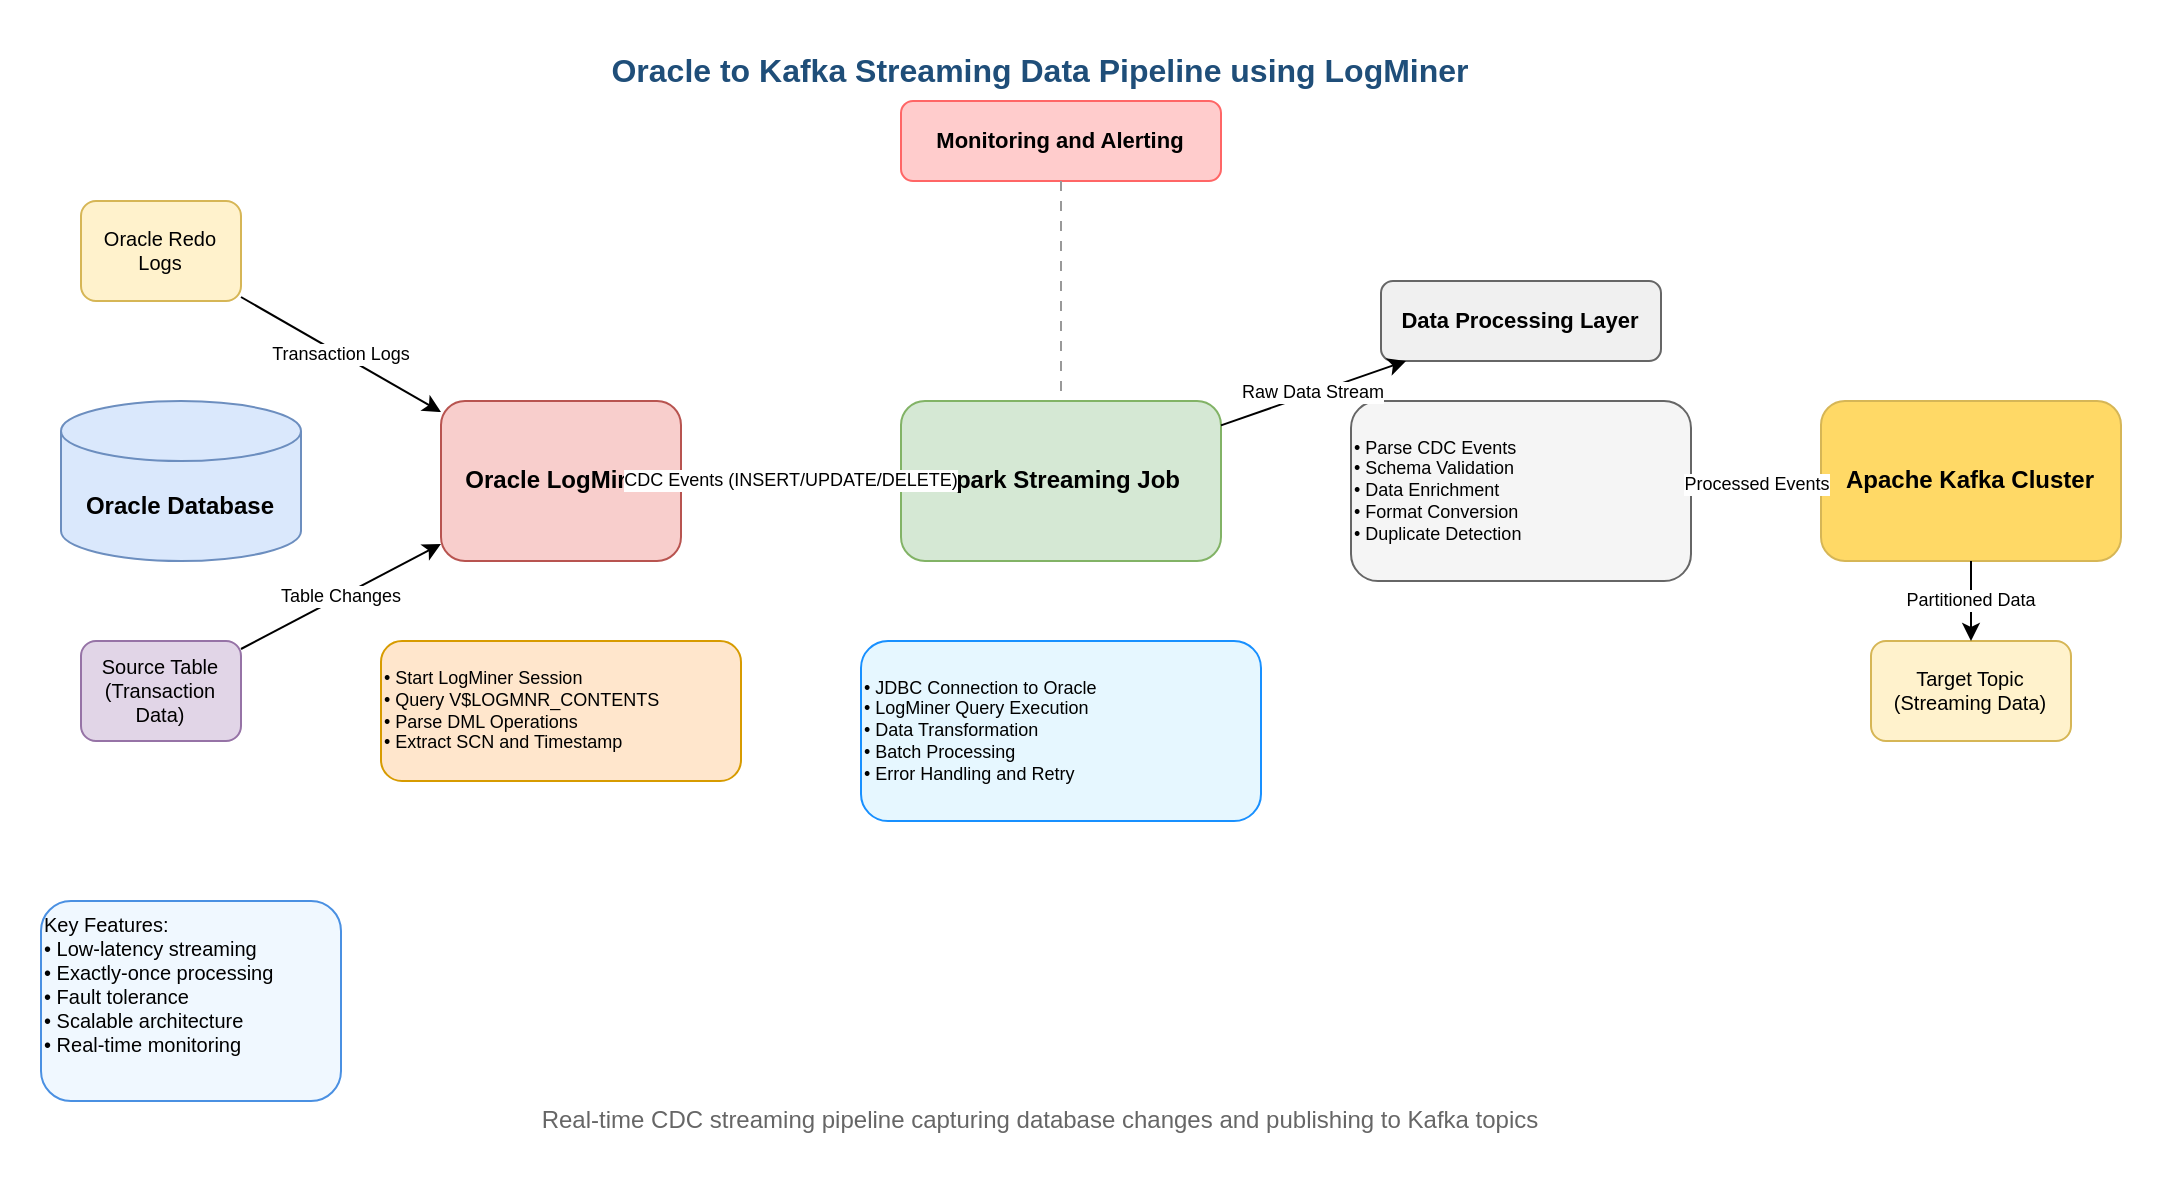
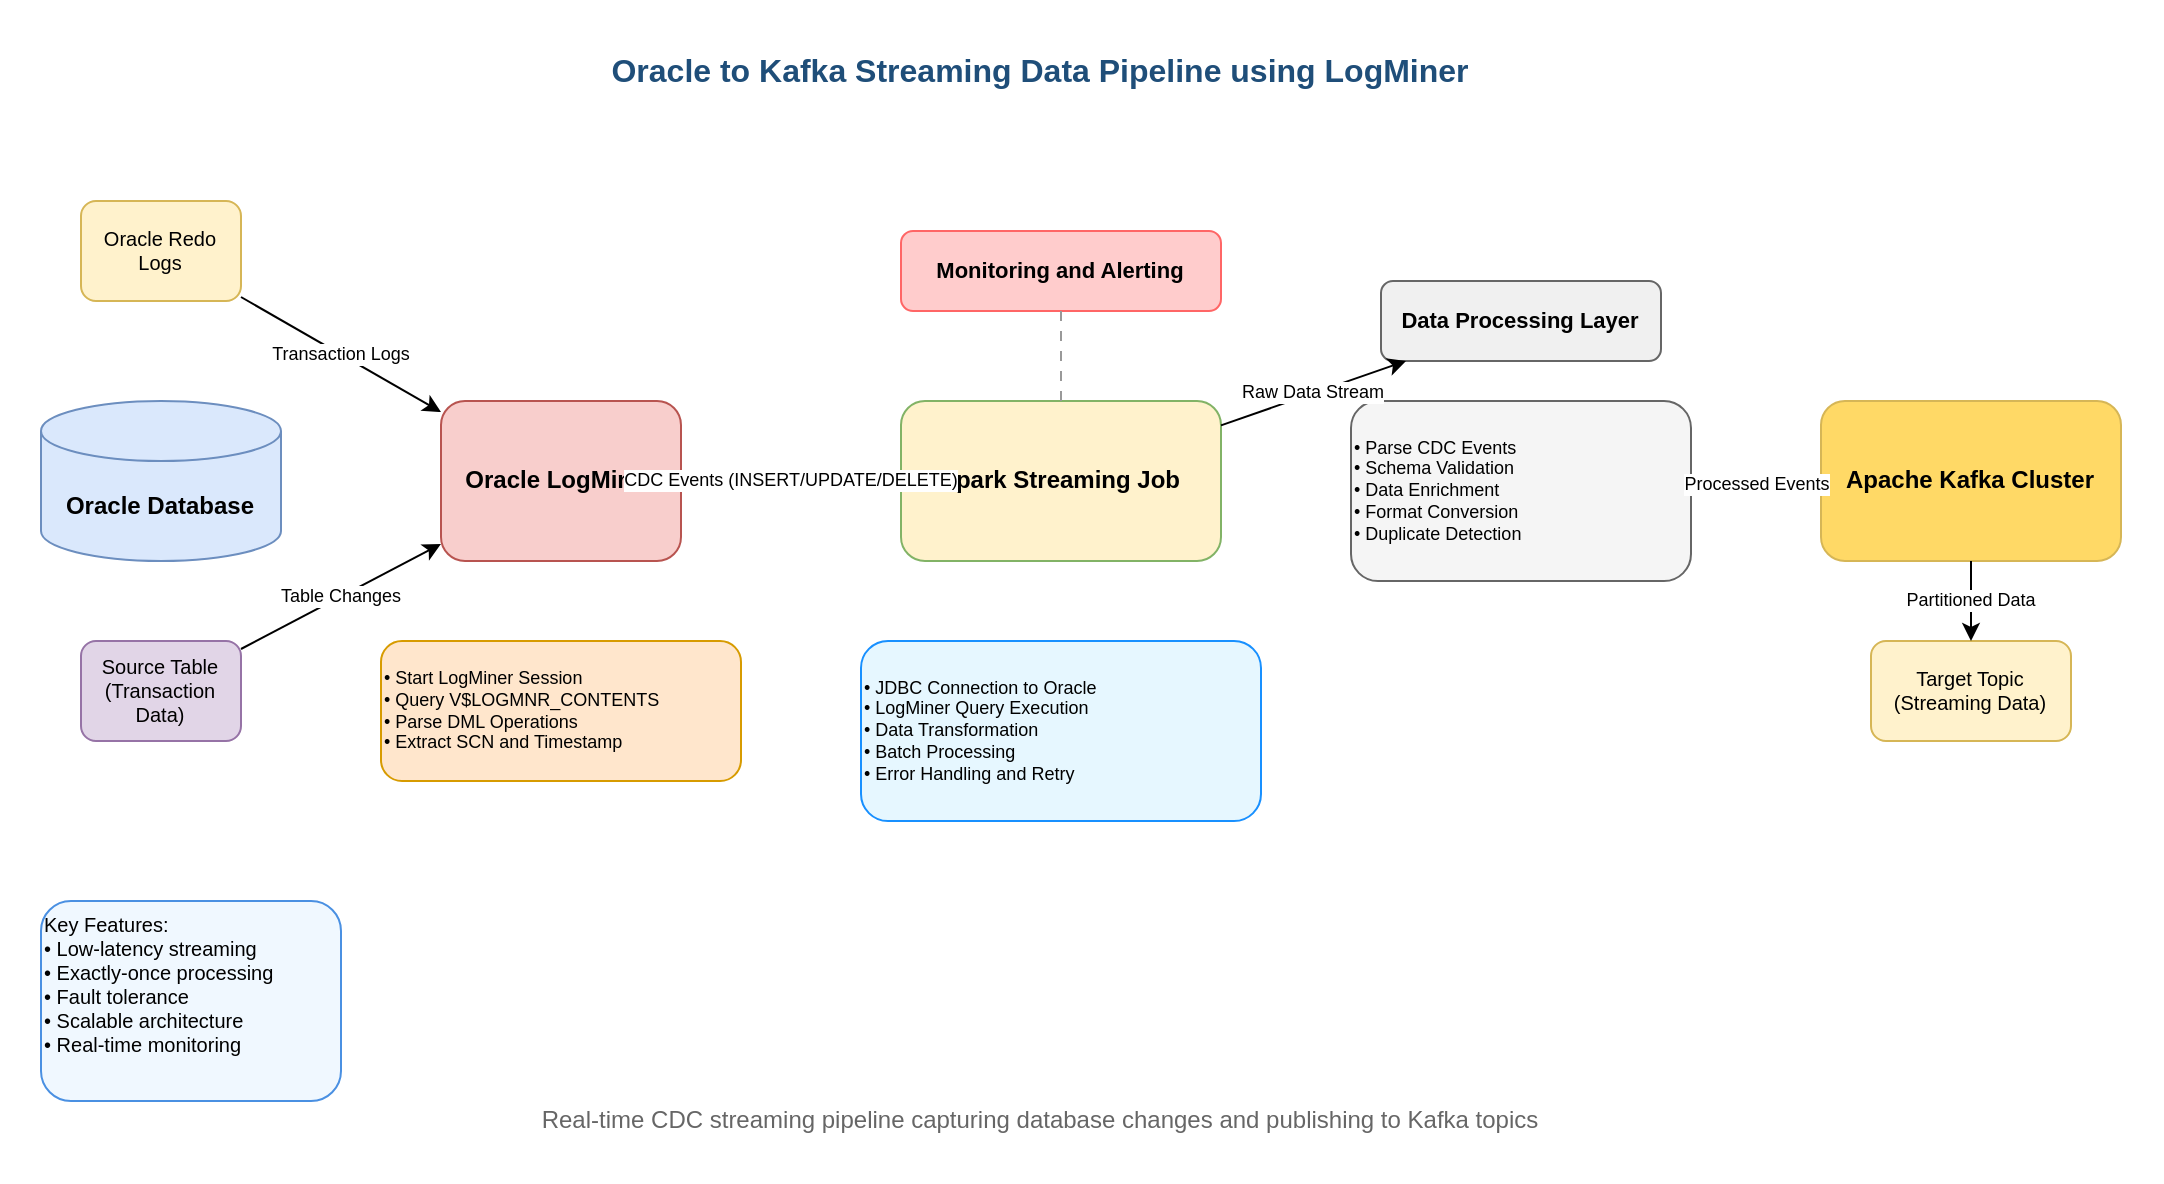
node "Monitoring and Alerting": moved (1061, 141) -> (1061, 271)
node "Oracle Database": moved (181, 481) -> (161, 481)
node "Spark Streaming Job": fillcolor #d5e8d4 -> #fff2cc
